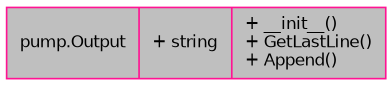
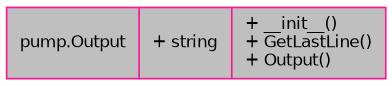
node "pump.Output": text "+ Append()" -> "+ Output()"
